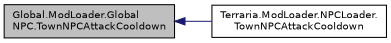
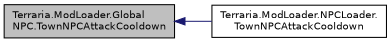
node "Global.ModLoader.Global NPC.TownNPCAttackCooldown": label "Global.ModLoader.Global NPC.TownNPCAttackCooldown" -> "Terraria.ModLoader.Global NPC.TownNPCAttackCooldown"
